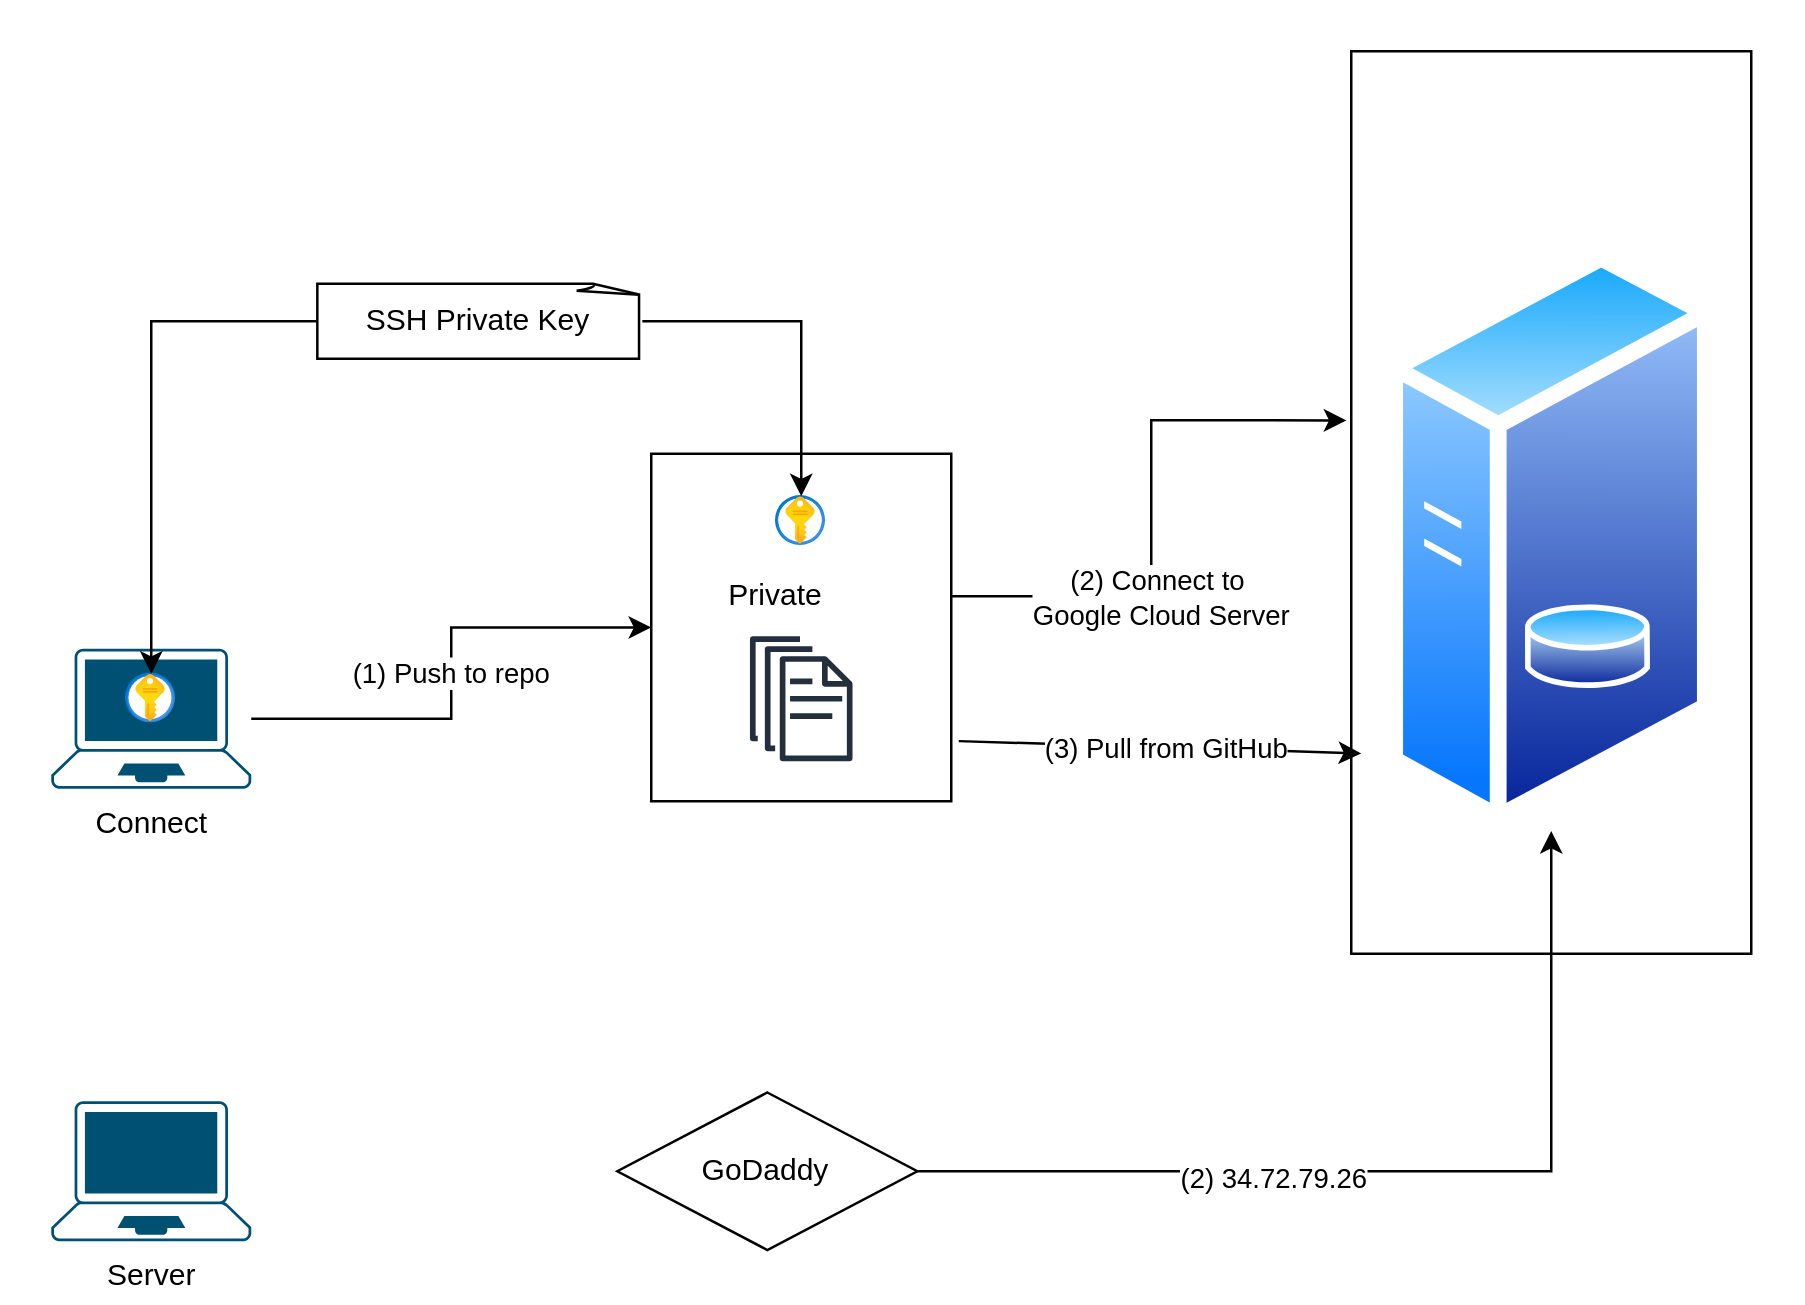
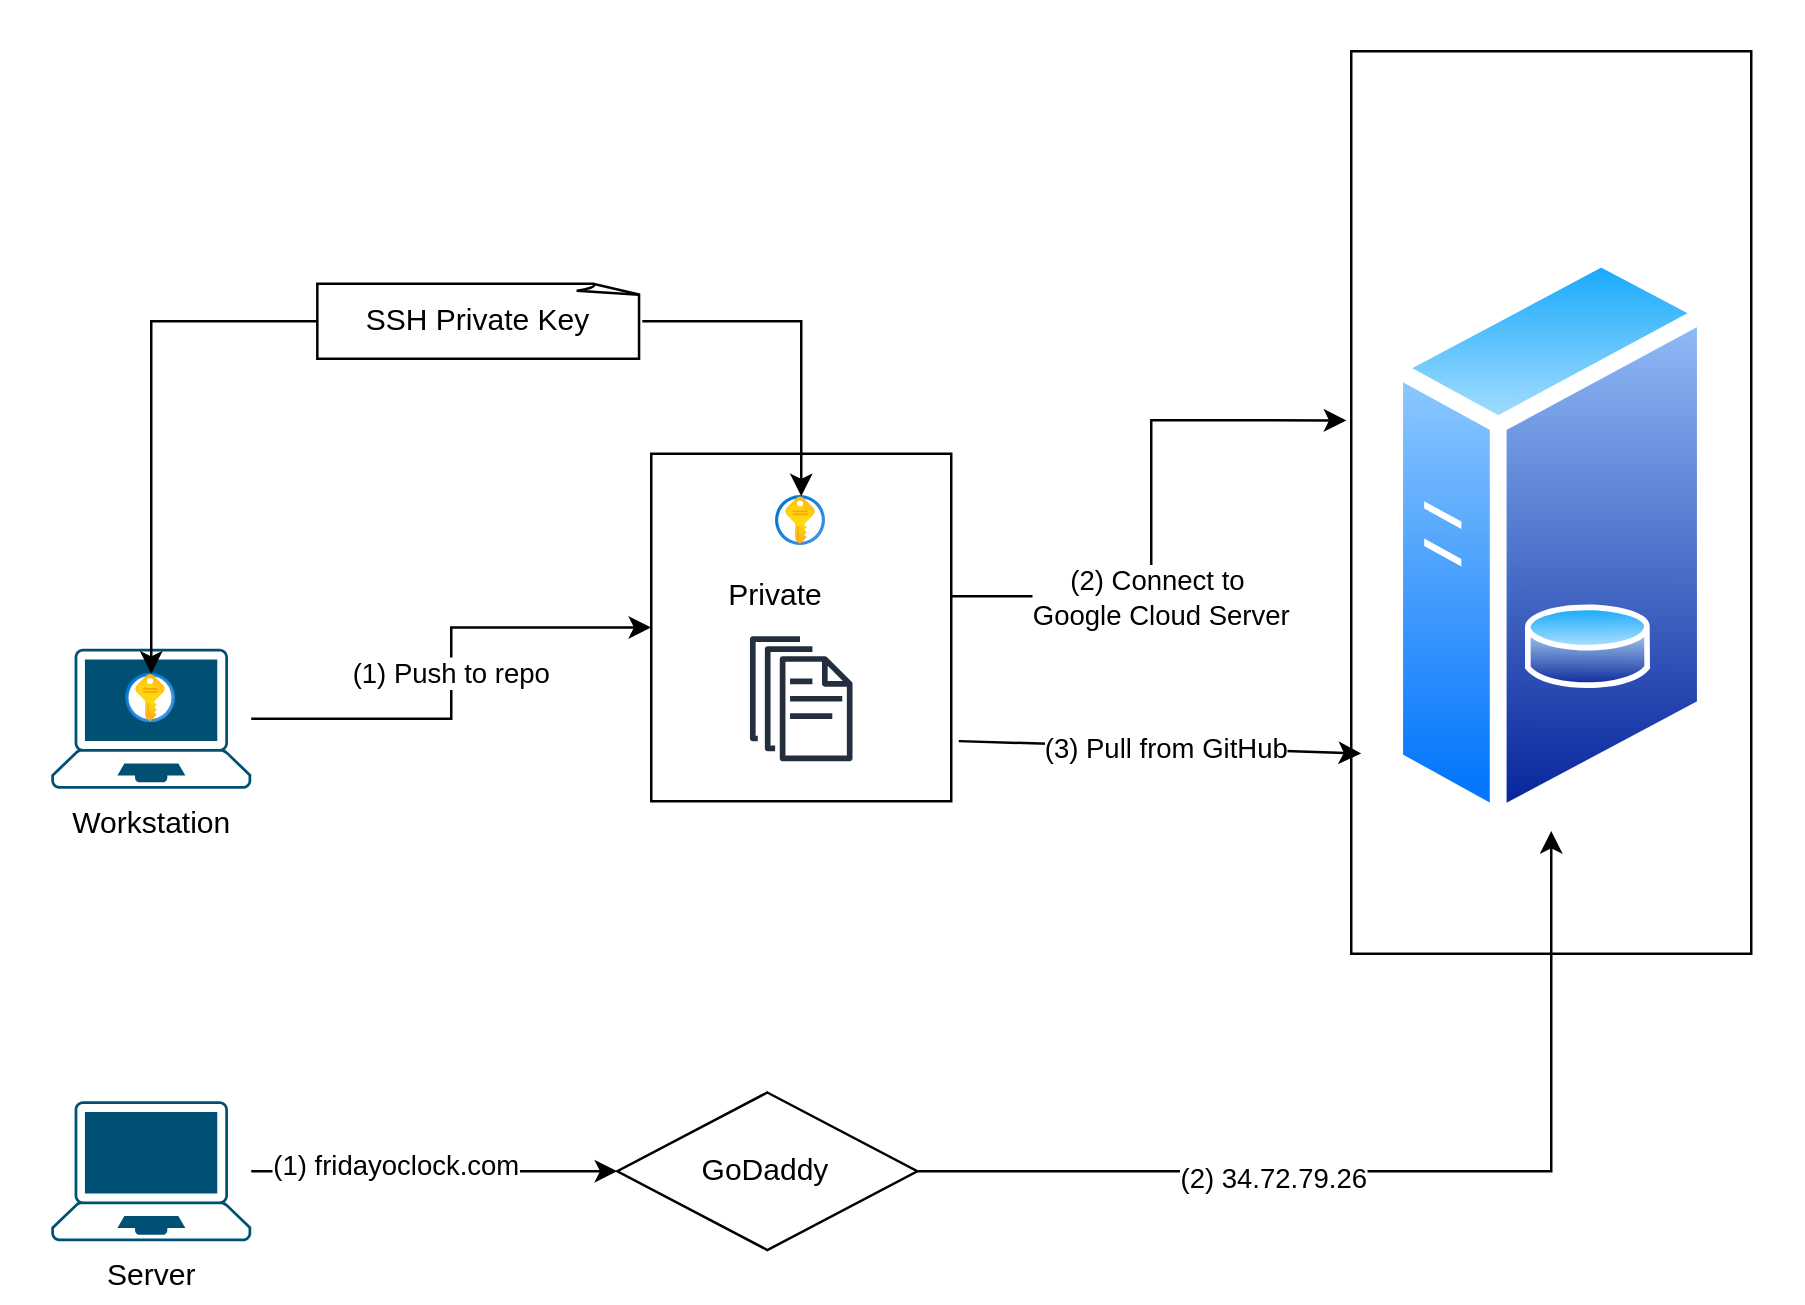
node "Connect": label "Connect" -> "Workstation"
edge "Server" -> "GoDaddy": added, label "(1) fridayoclock.com"
